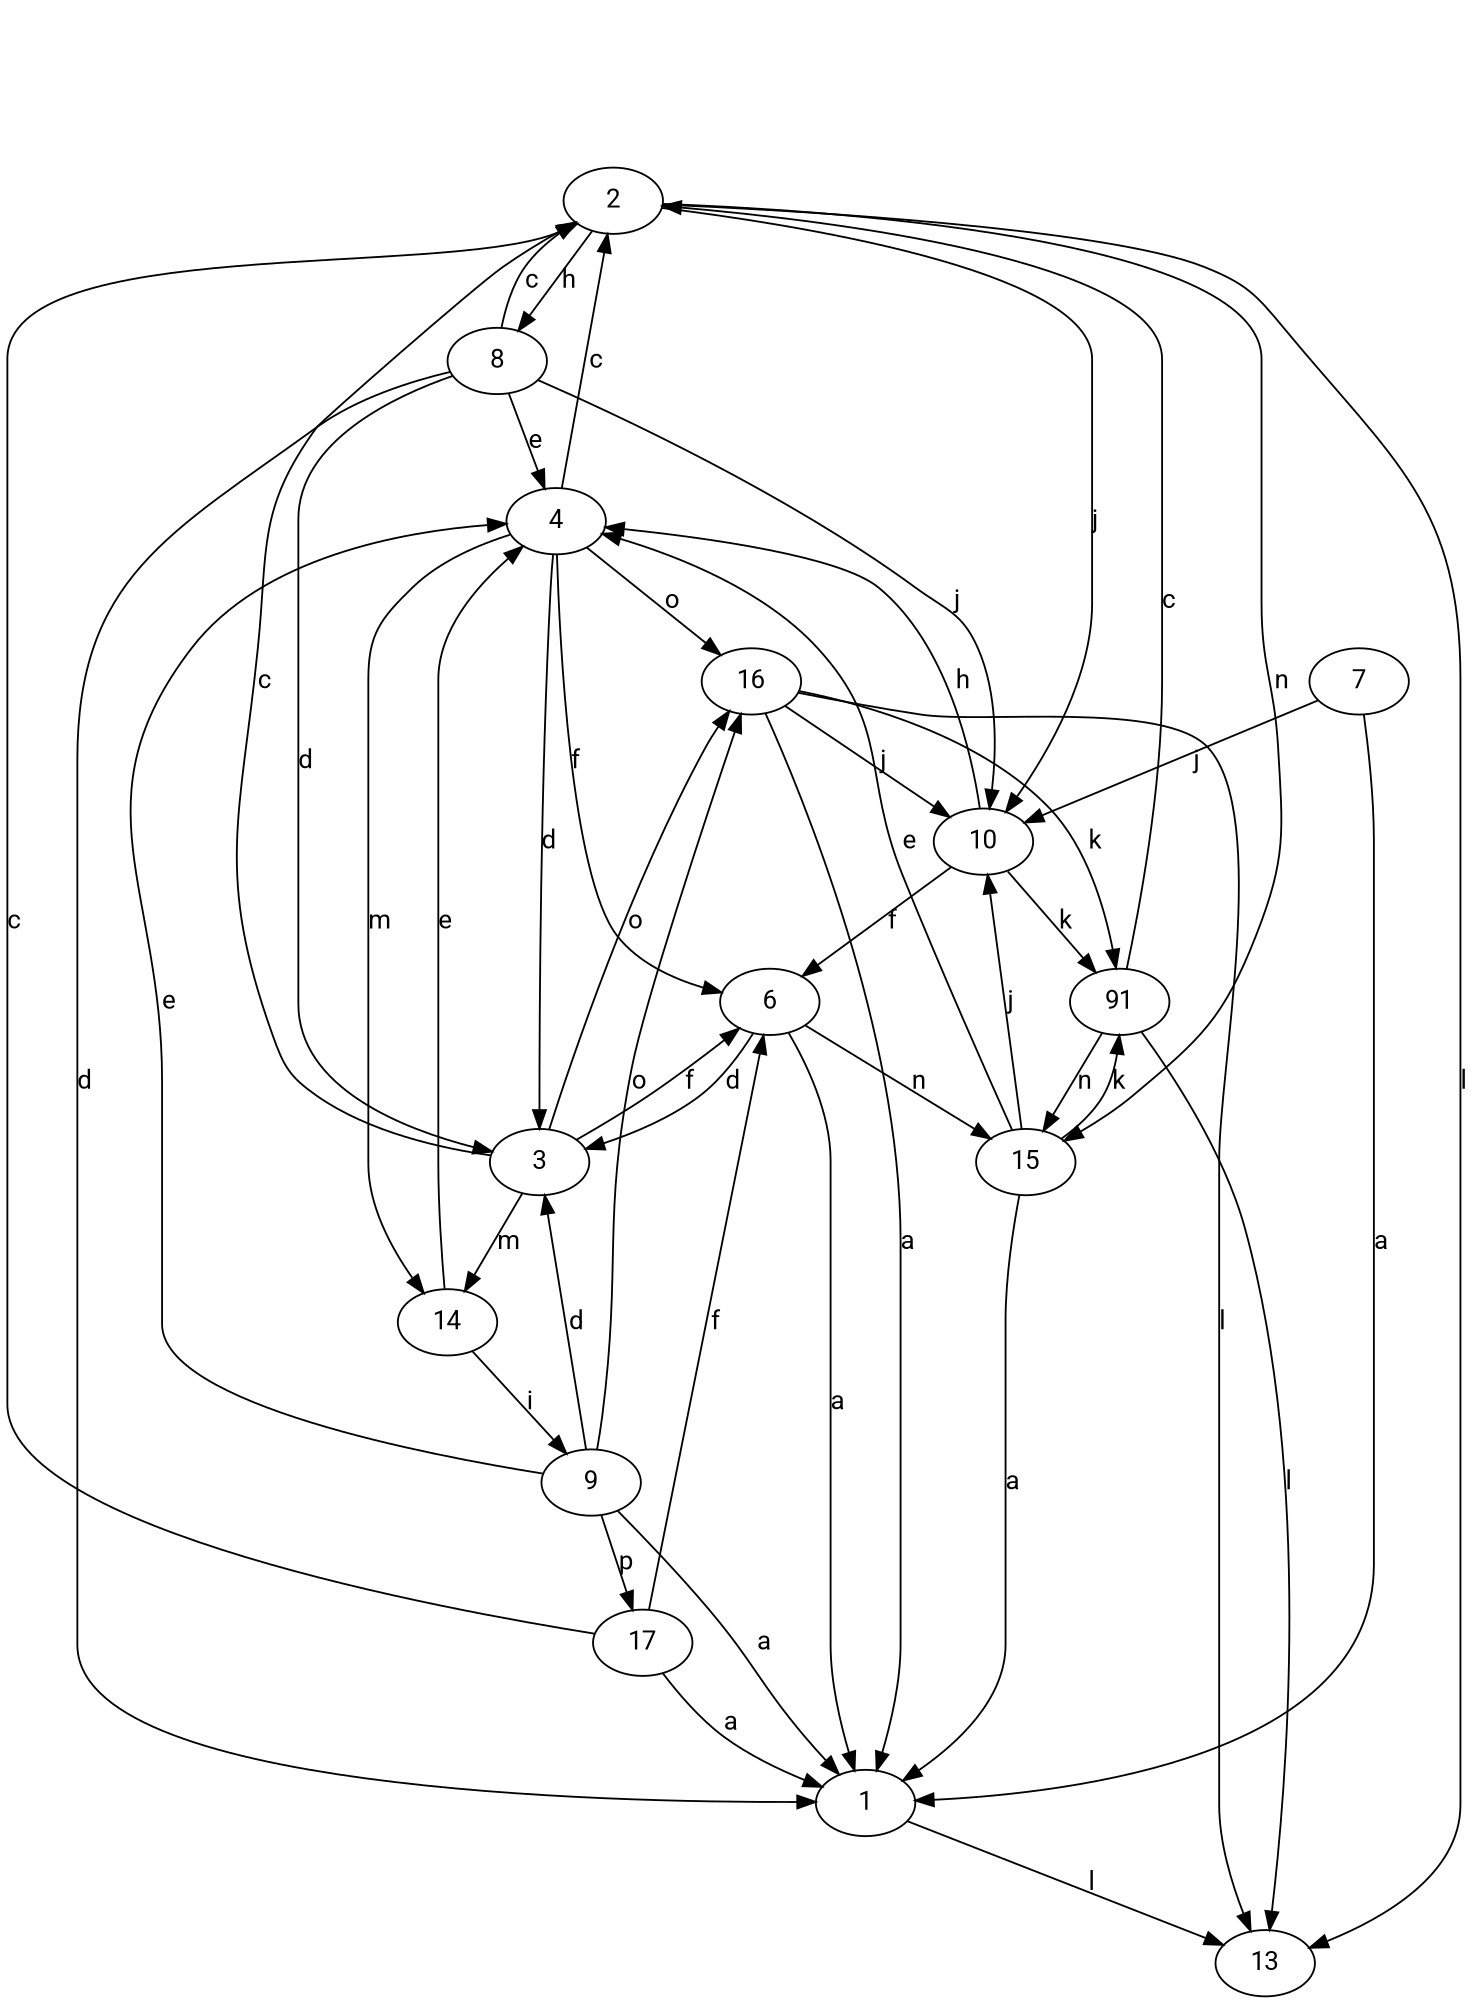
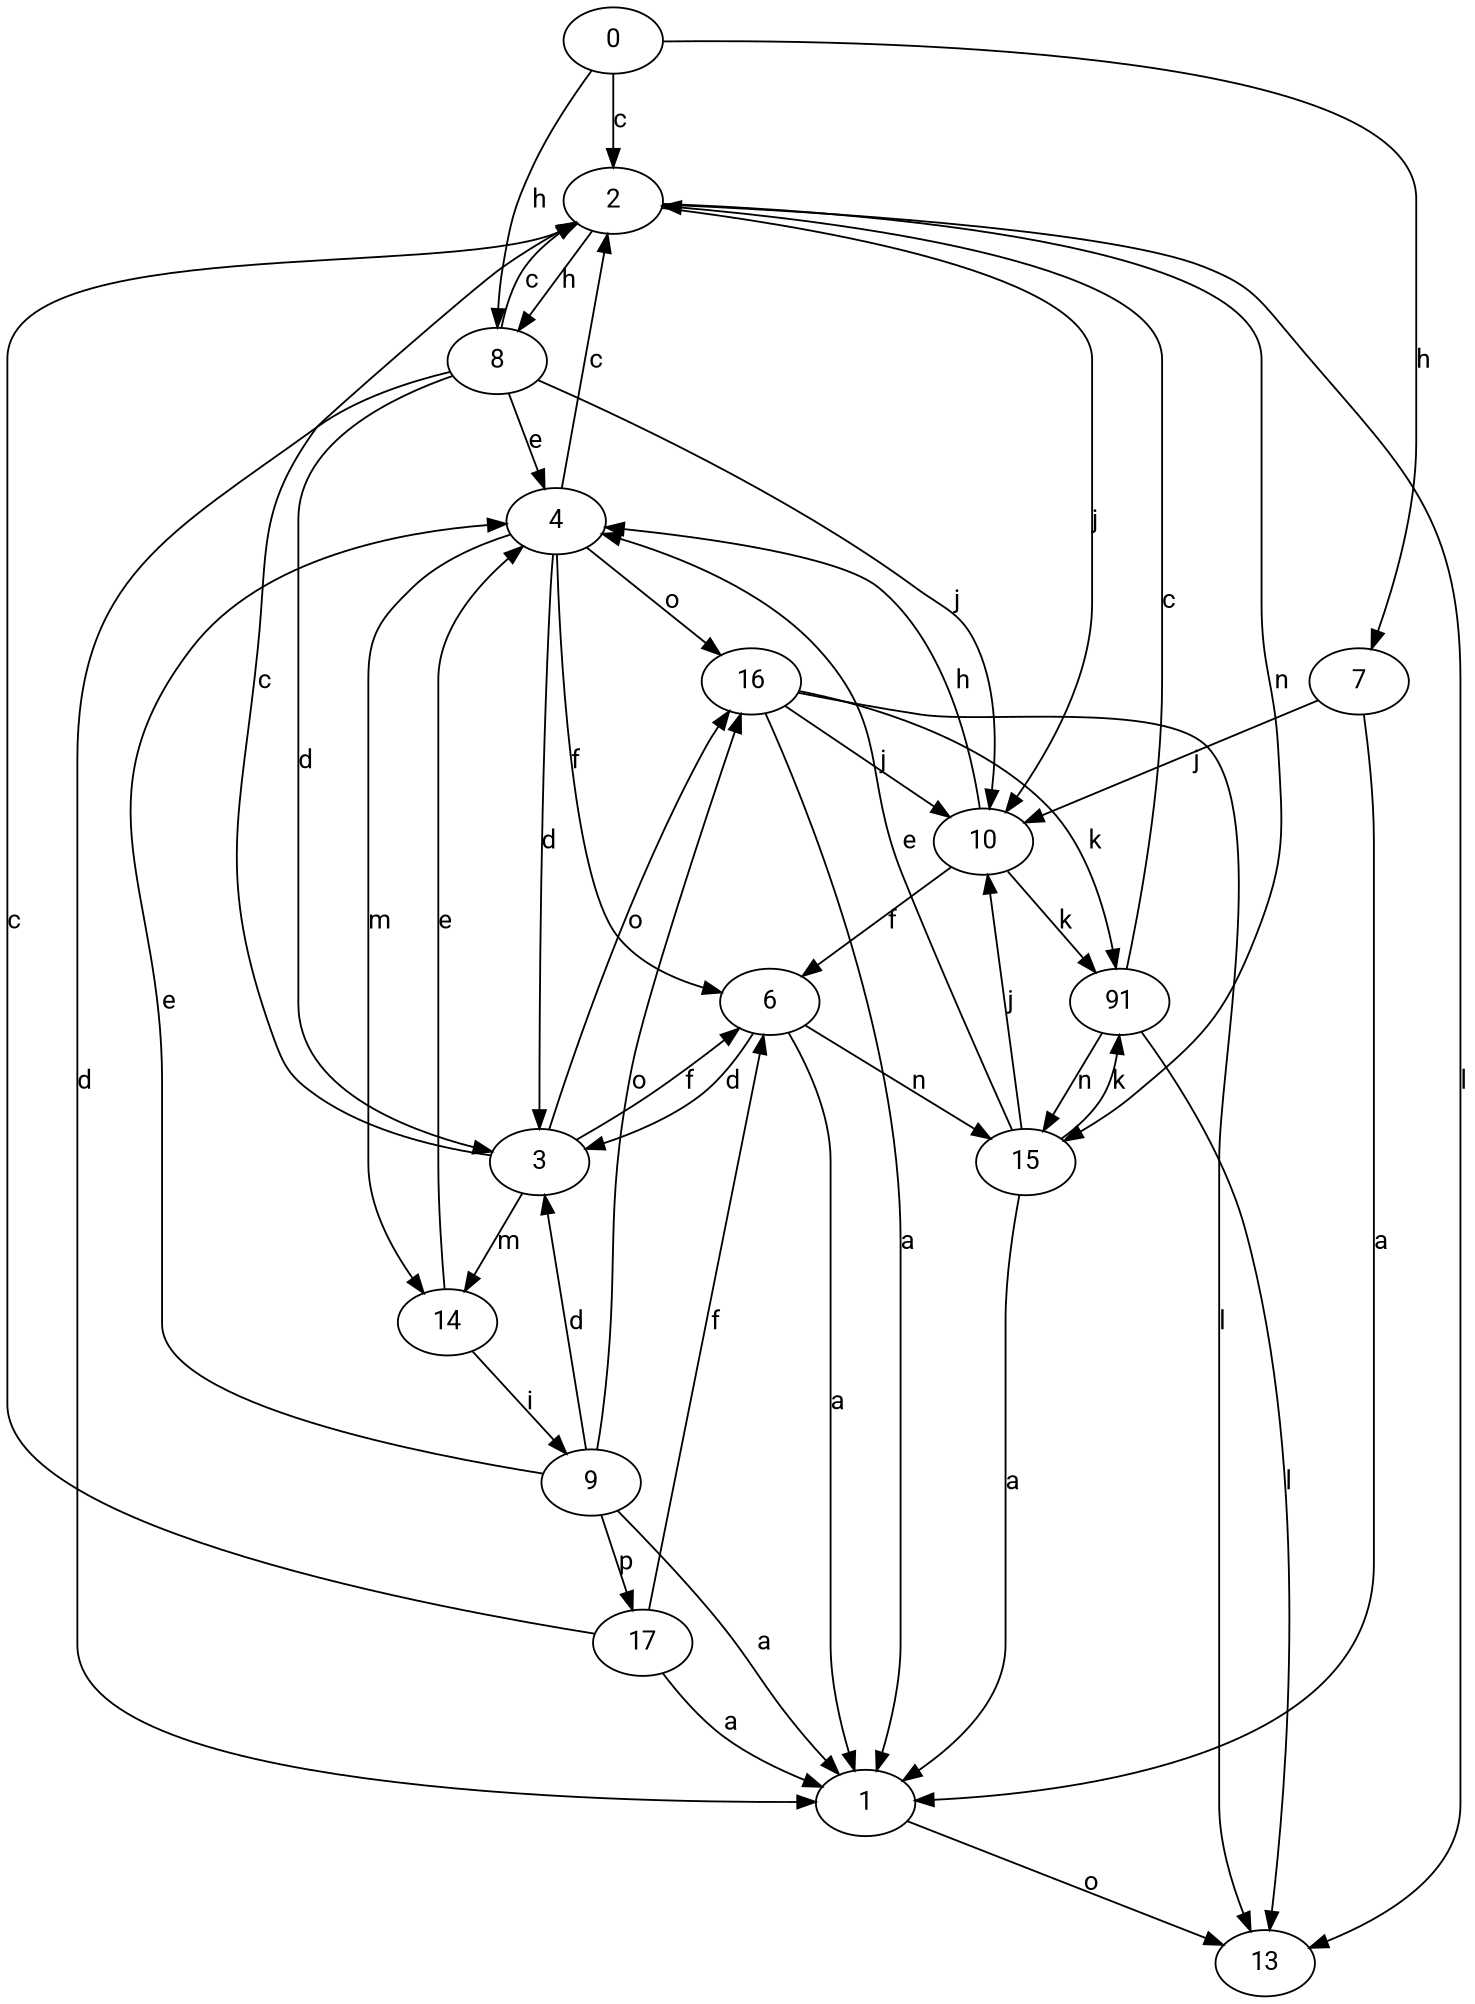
node "0": added
edge "1" -> "13": label "l" -> "o"
